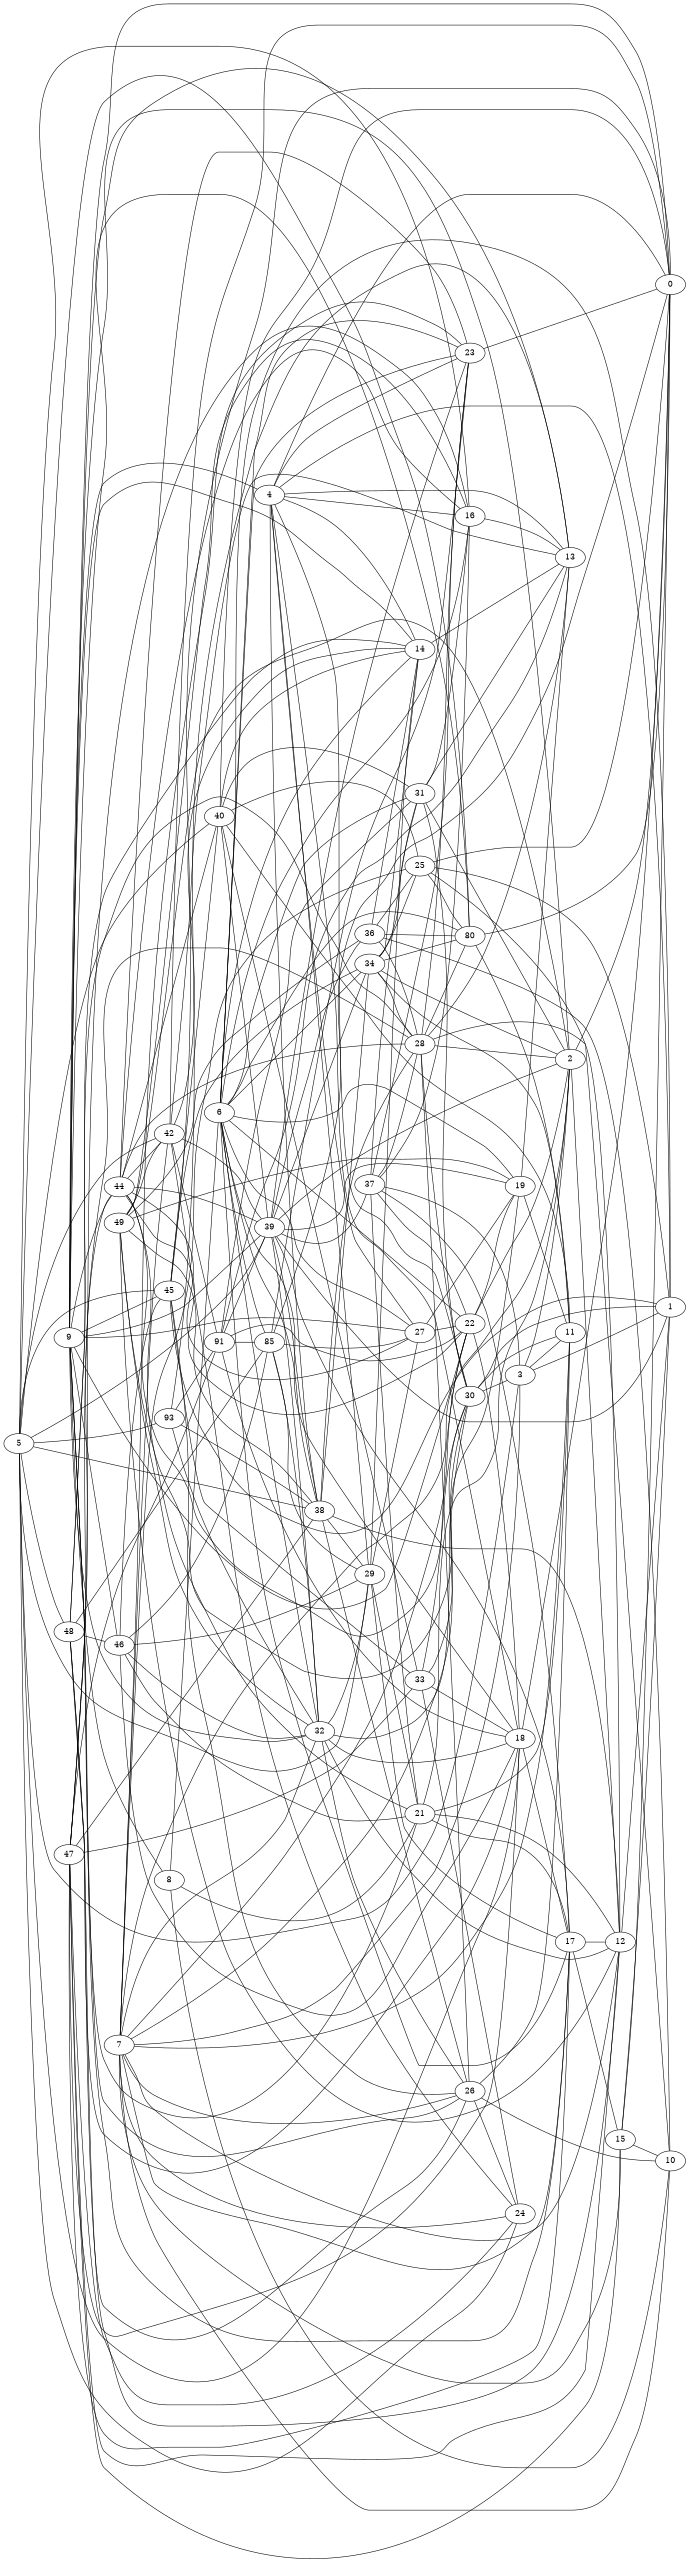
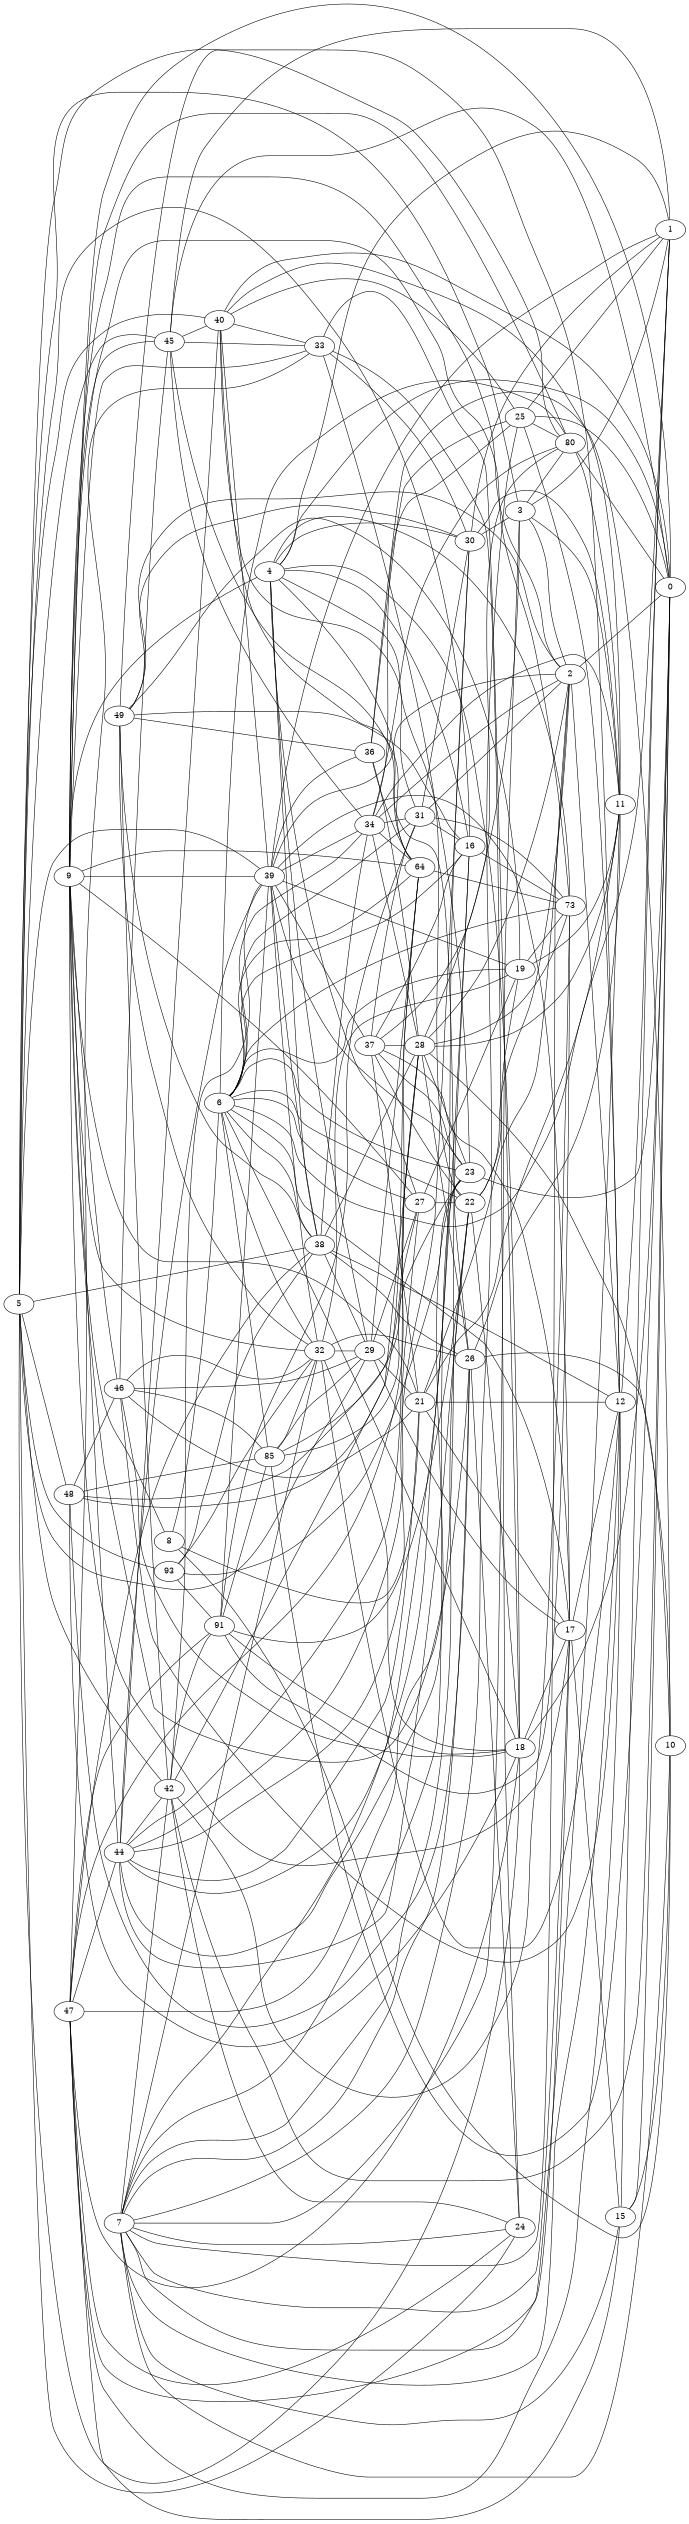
node "13": label "13" -> "73"
node "14": label "14" -> "64"
edge "36" -- "80": now "3" -- "80"
edge "28" -- "30": now "28" -- "11"
edge "22" -- "9": now "33" -- "9"
edge "48" -- "12": now "46" -- "12"
